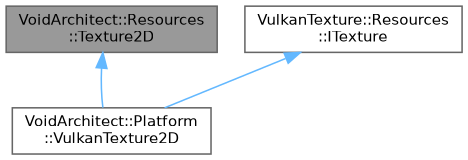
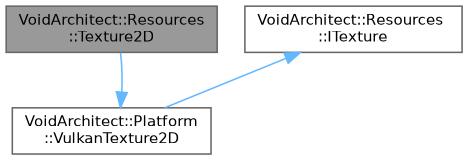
node "VulkanTexture::Resources ::ITexture": label "VulkanTexture::Resources ::ITexture" -> "VoidArchitect::Resources ::ITexture"
edge "VoidArchitect::Platform ::VulkanTexture2D" -> "VoidArchitect::Resources ::Texture2D": reversed
